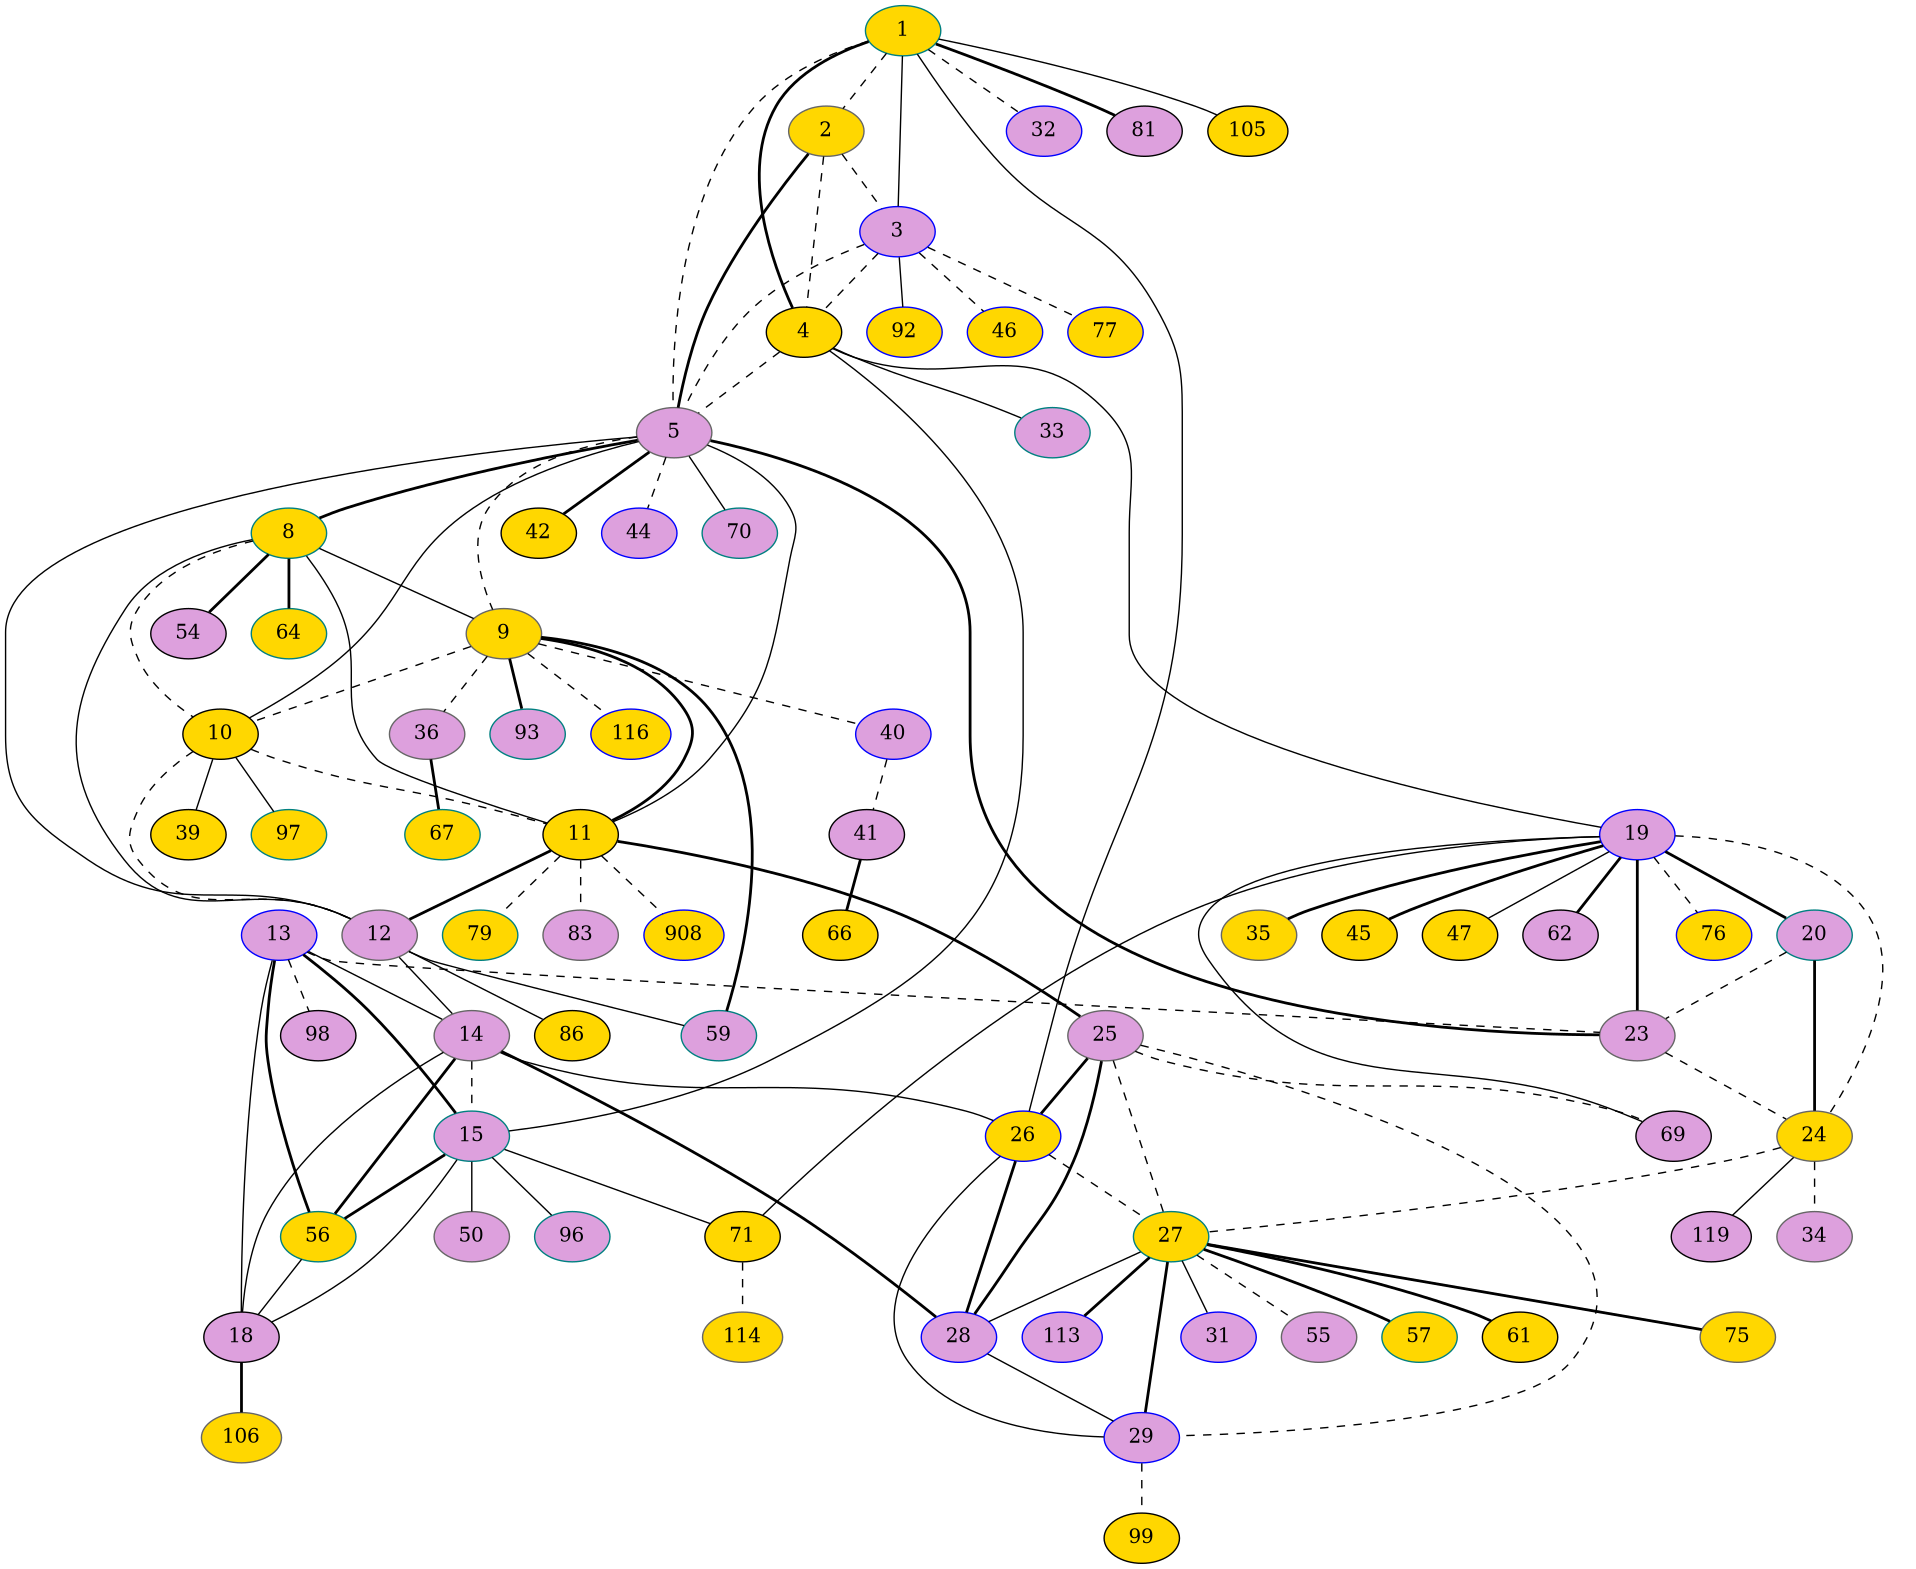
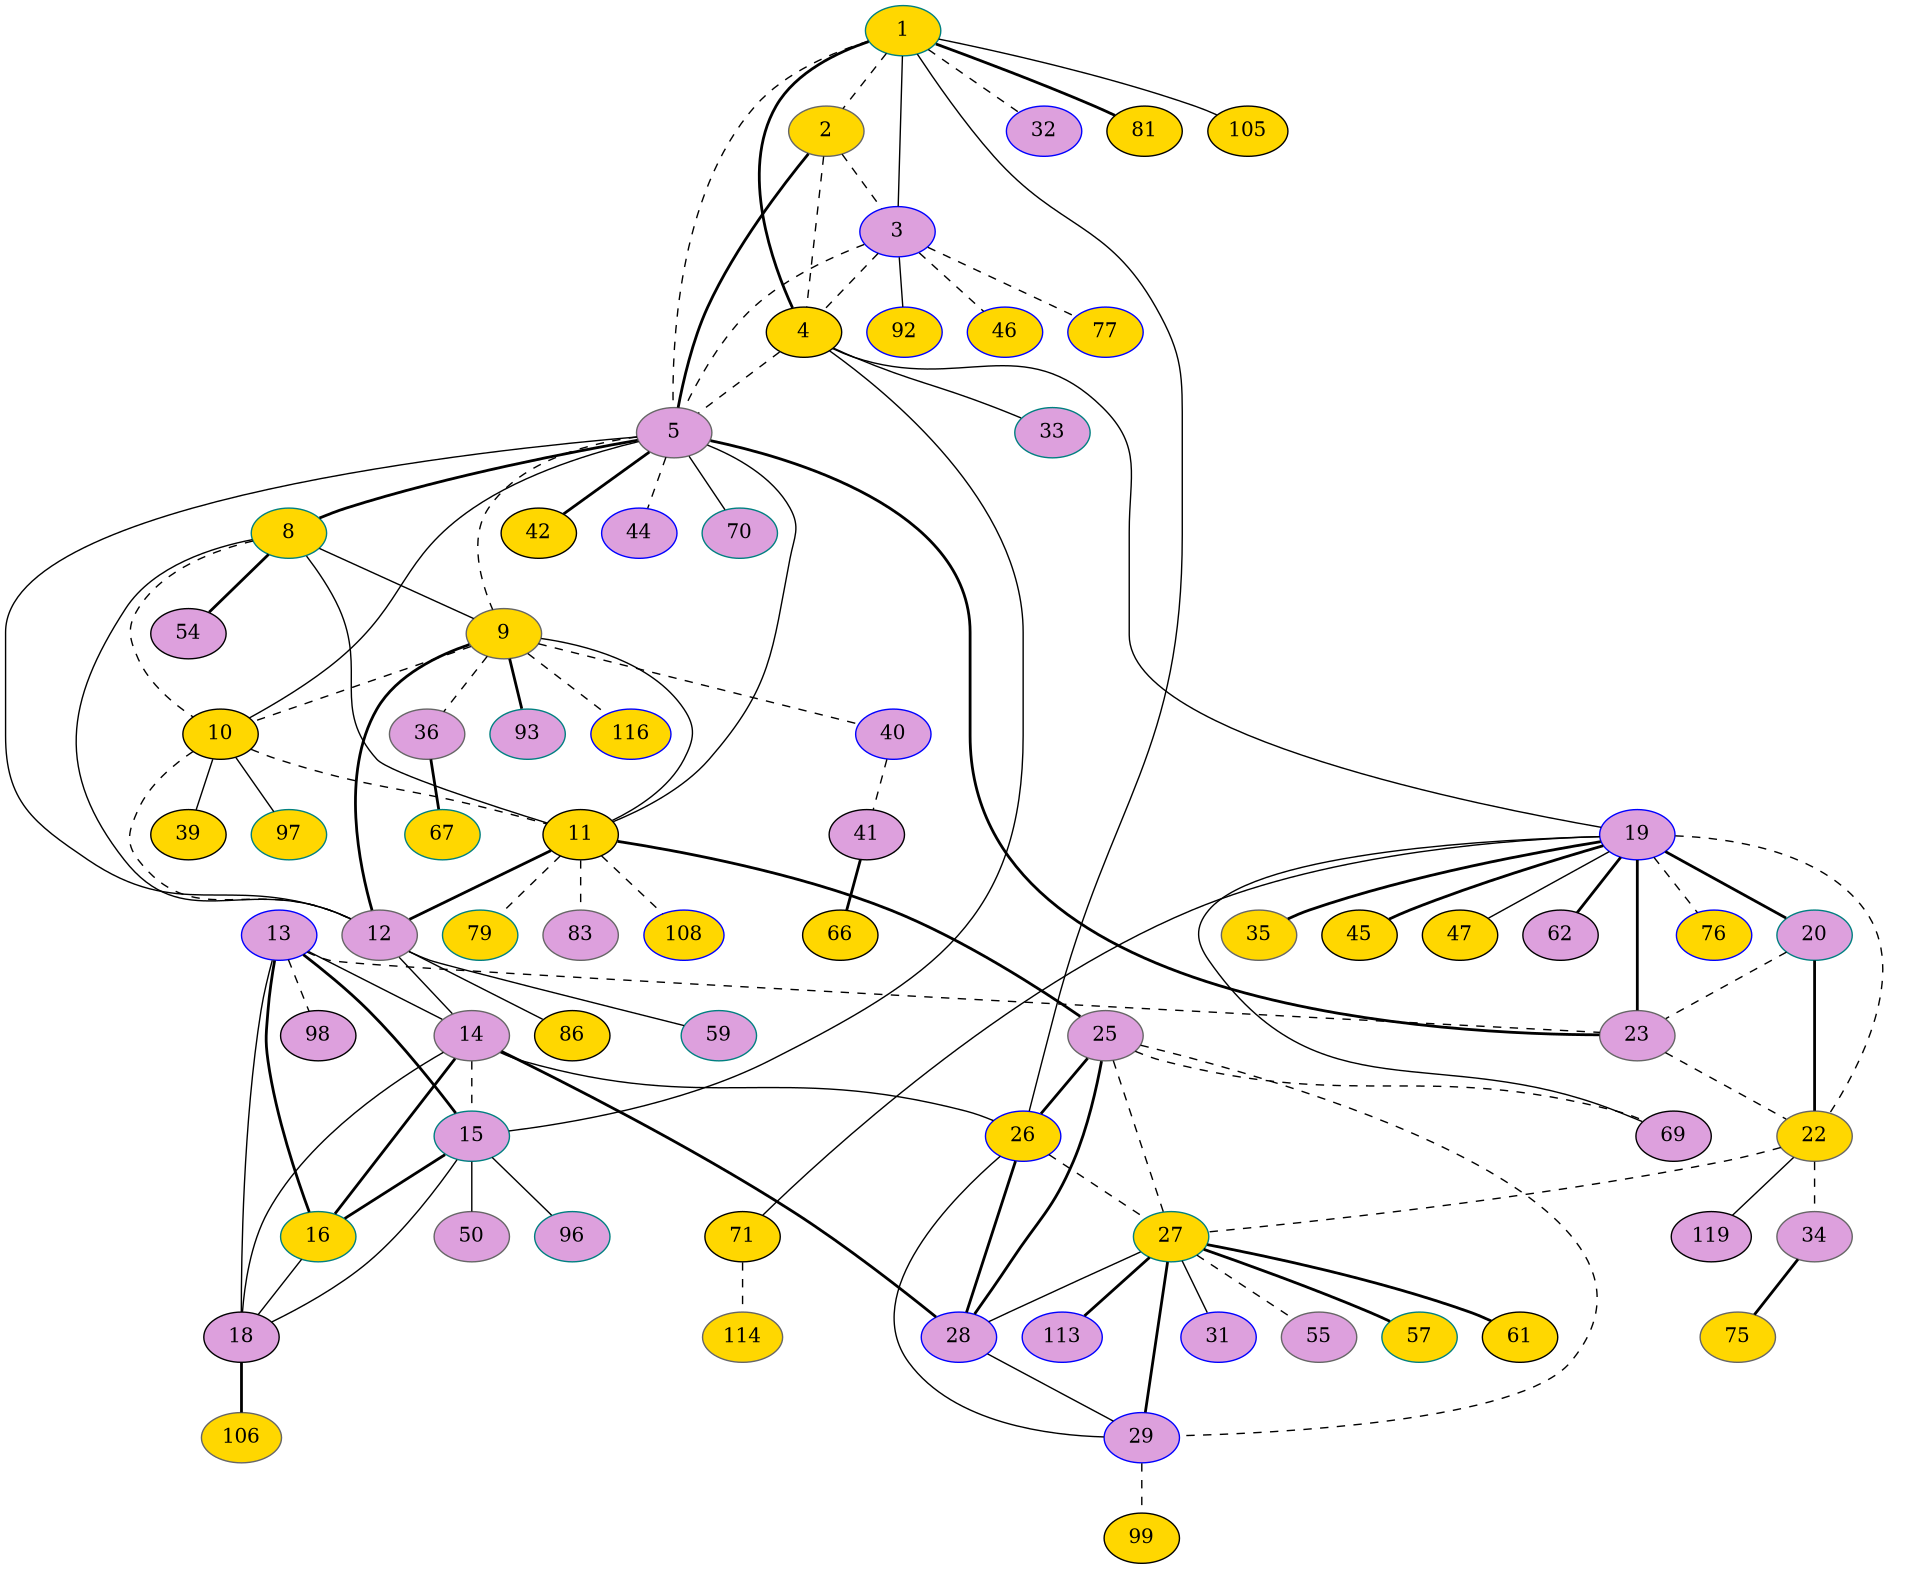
node "81": fillcolor plum -> gold
node "64": removed
edge "9" -- "11": style bold -> solid
edge "9" -- "59": now "9" -- "12"
node "908": label "908" -> "108"
node "24": label "24" -> "22"
edge "15" -- "71": removed
node "56": label "56" -> "16"
edge "27" -- "75": now "34" -- "75"
